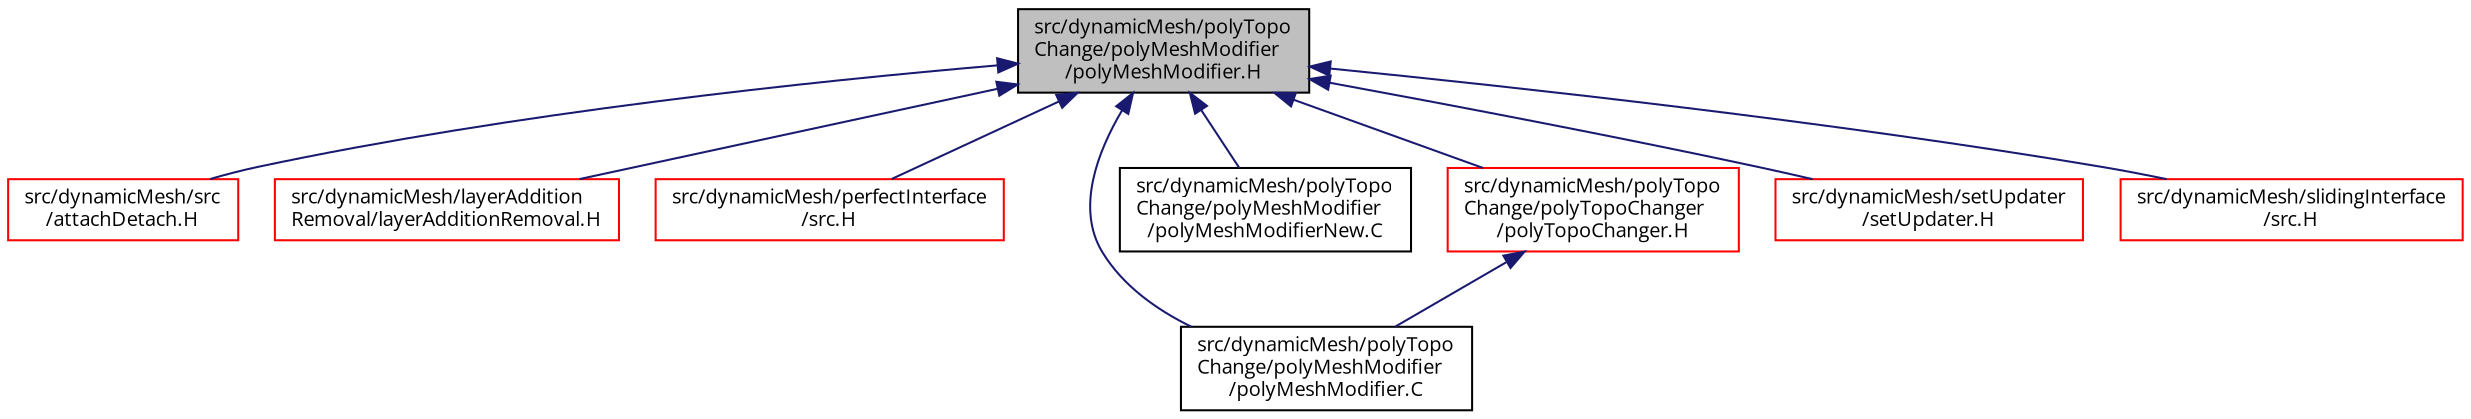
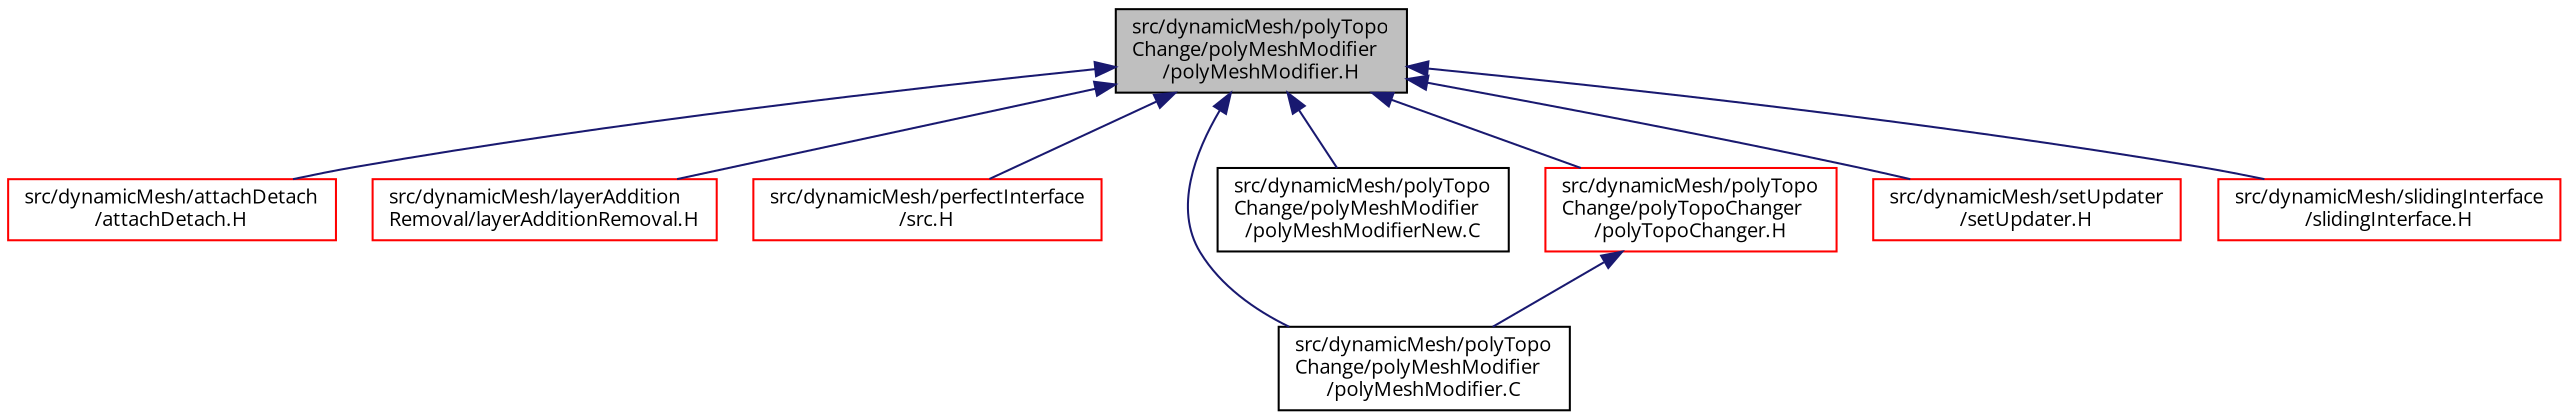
node "src/dynamicMesh/src /attachDetach.H": label "src/dynamicMesh/src /attachDetach.H" -> "src/dynamicMesh/attachDetach /attachDetach.H"
node "src/dynamicMesh/slidingInterface /src.H": label "src/dynamicMesh/slidingInterface /src.H" -> "src/dynamicMesh/slidingInterface /slidingInterface.H"
